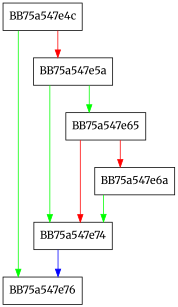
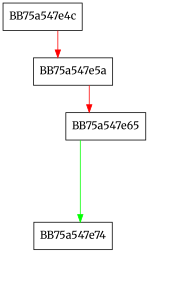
edge "BB75a547e5a" -> "BB75a547e65": color green -> red
edge "BB75a547e5a" -> "BB75a547e74": removed
edge "BB75a547e65" -> "BB75a547e74": color red -> green
node "BB75a547e6a": removed
node "BB75a547e76": removed
